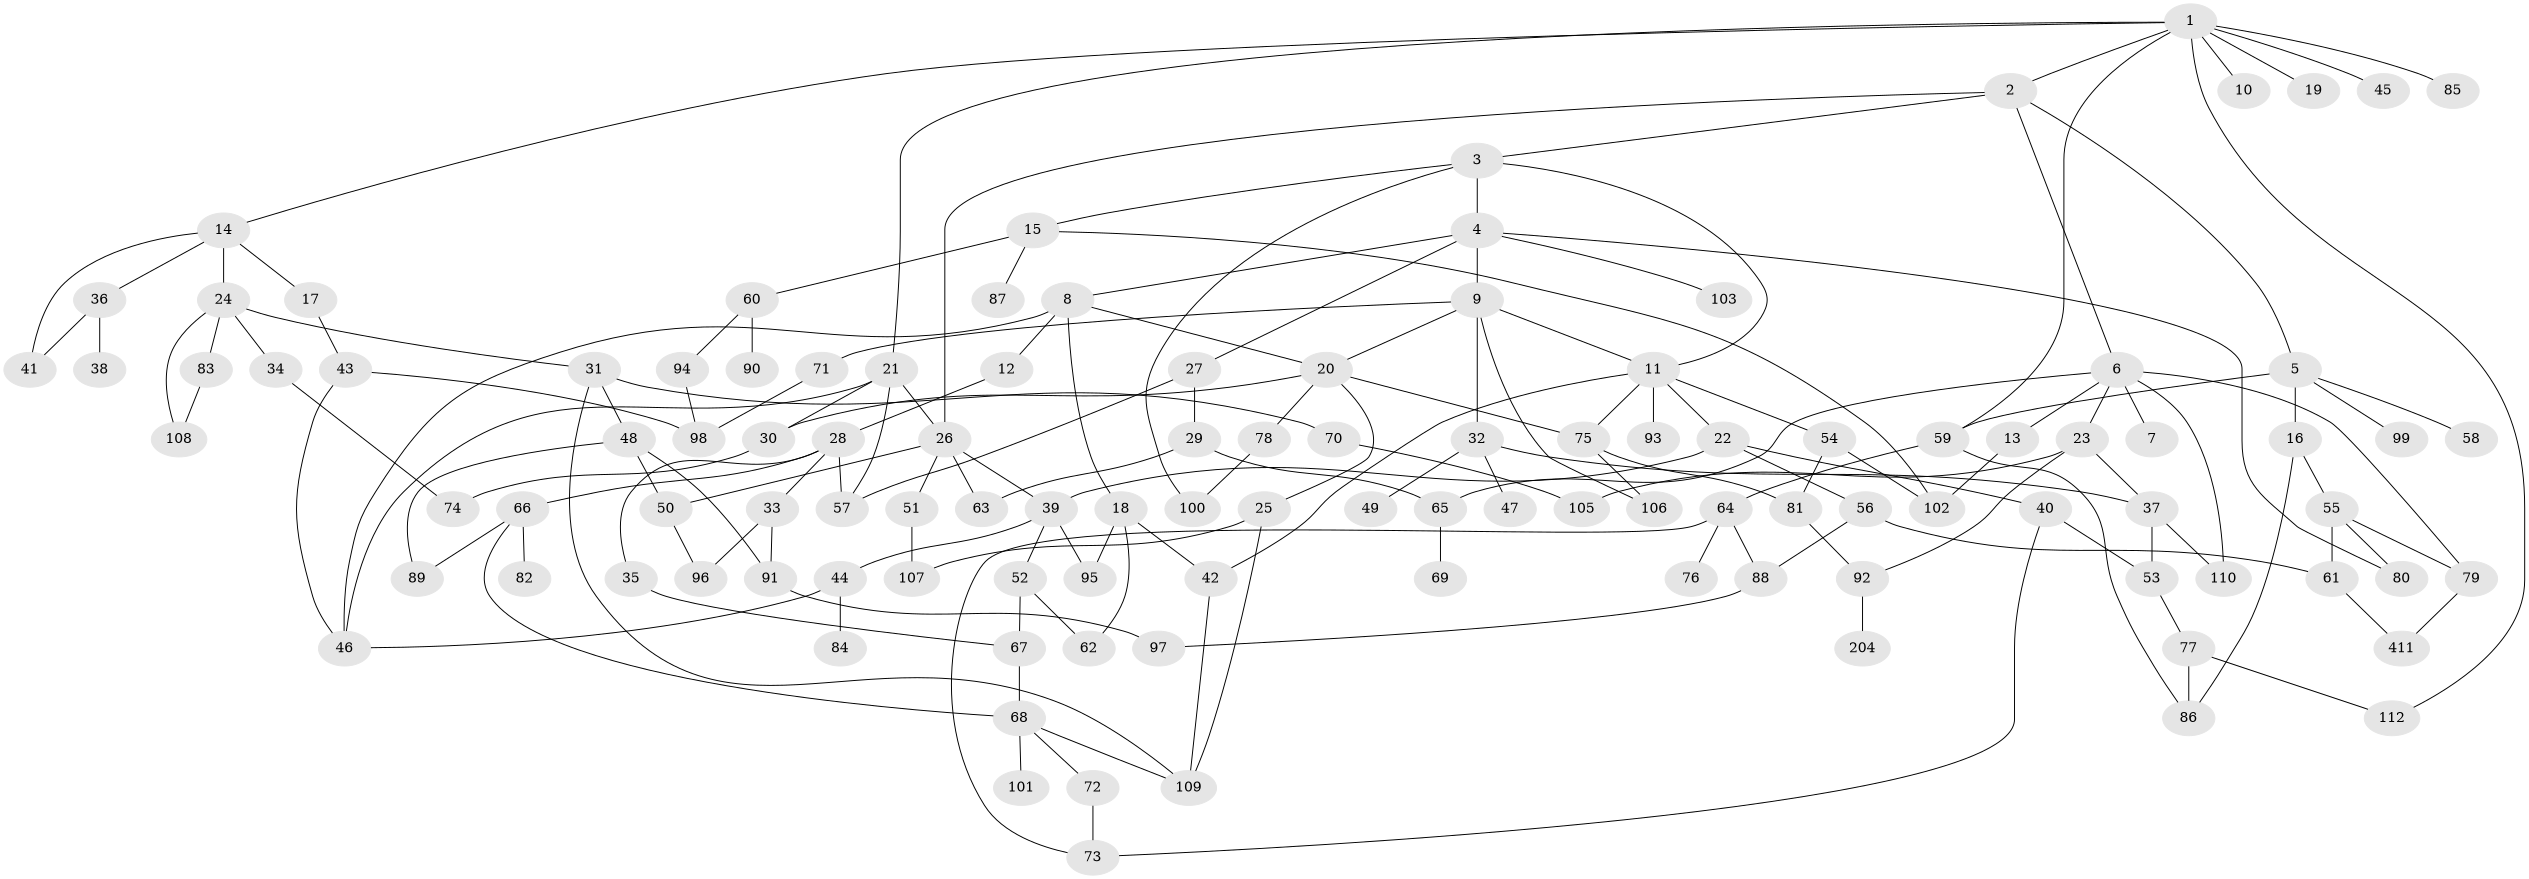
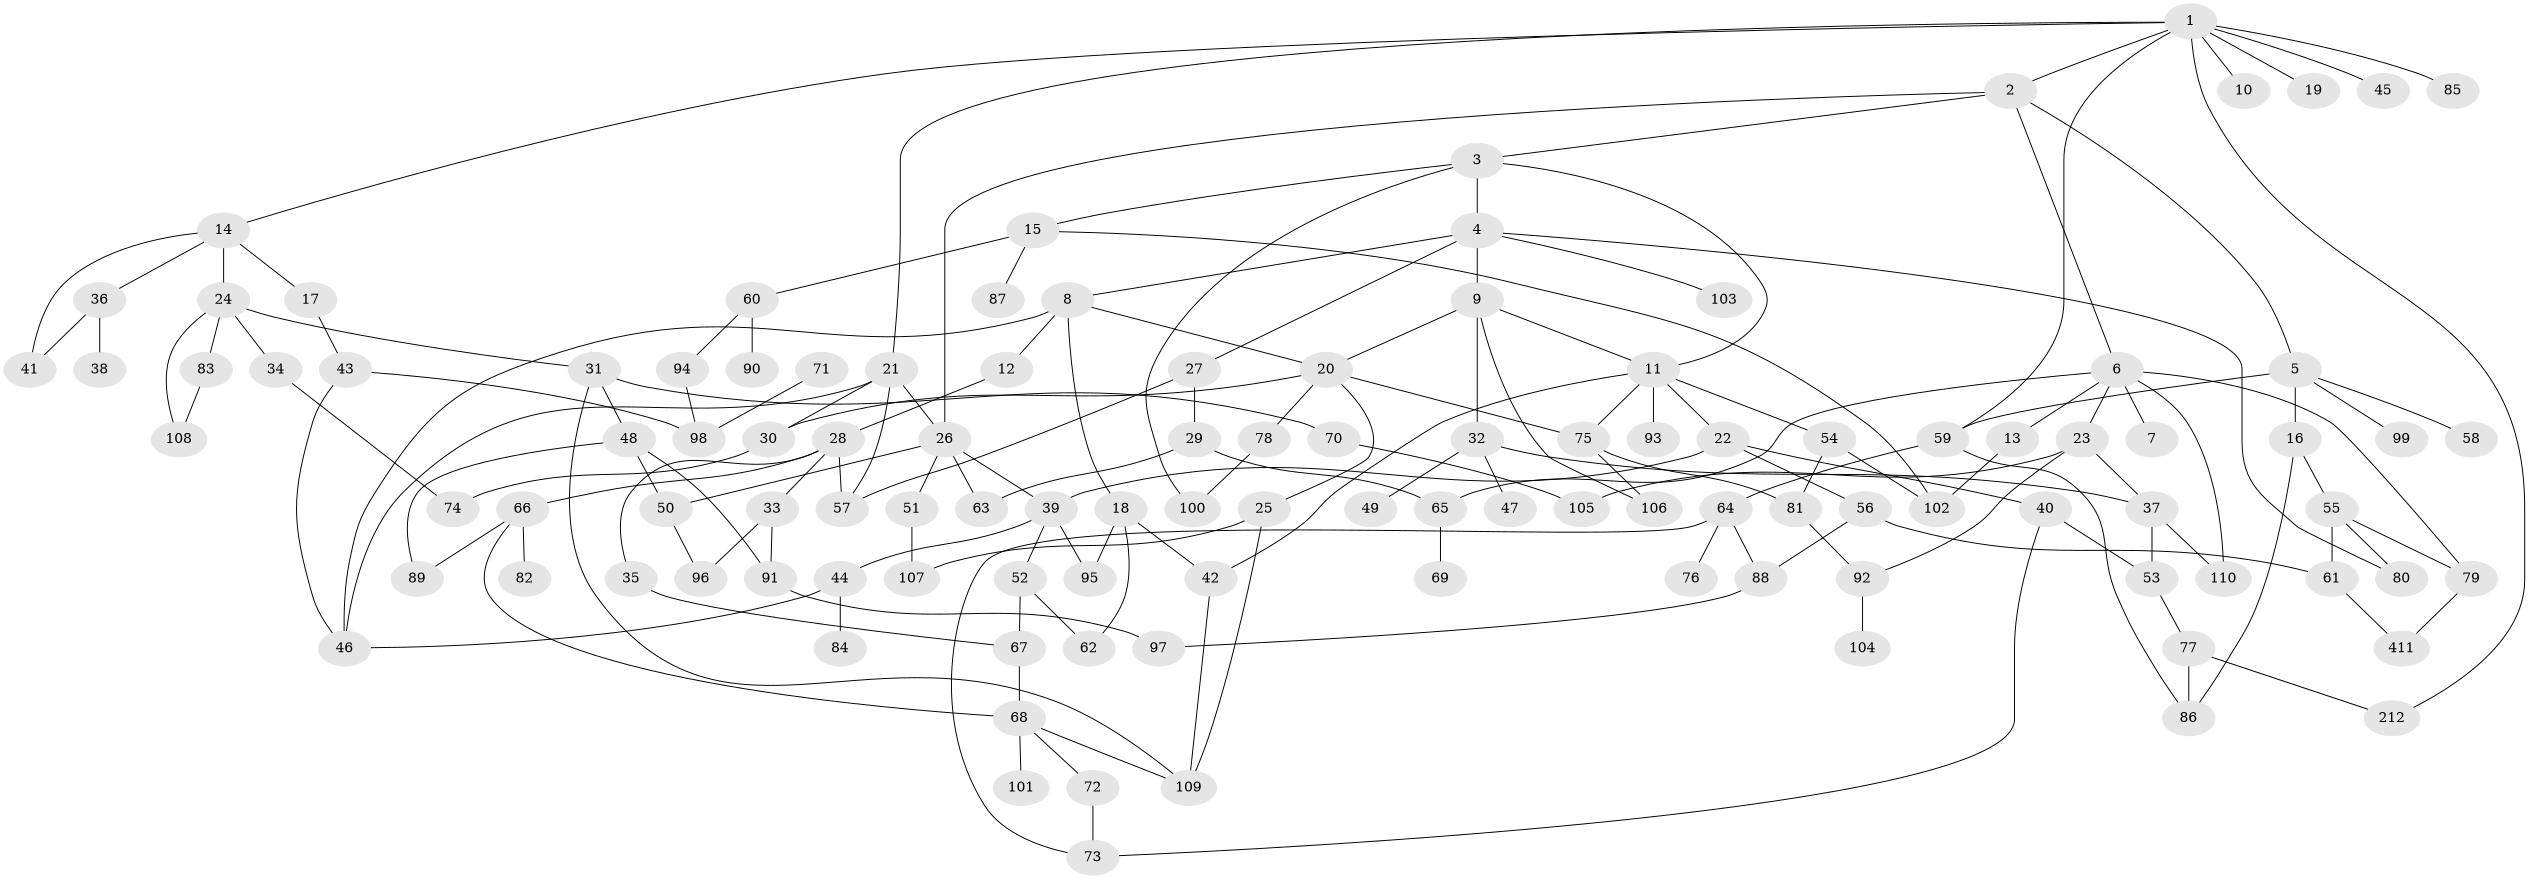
edge "9" -- "71": removed
node "204": label "204" -> "104"
node "112": label "112" -> "212"
